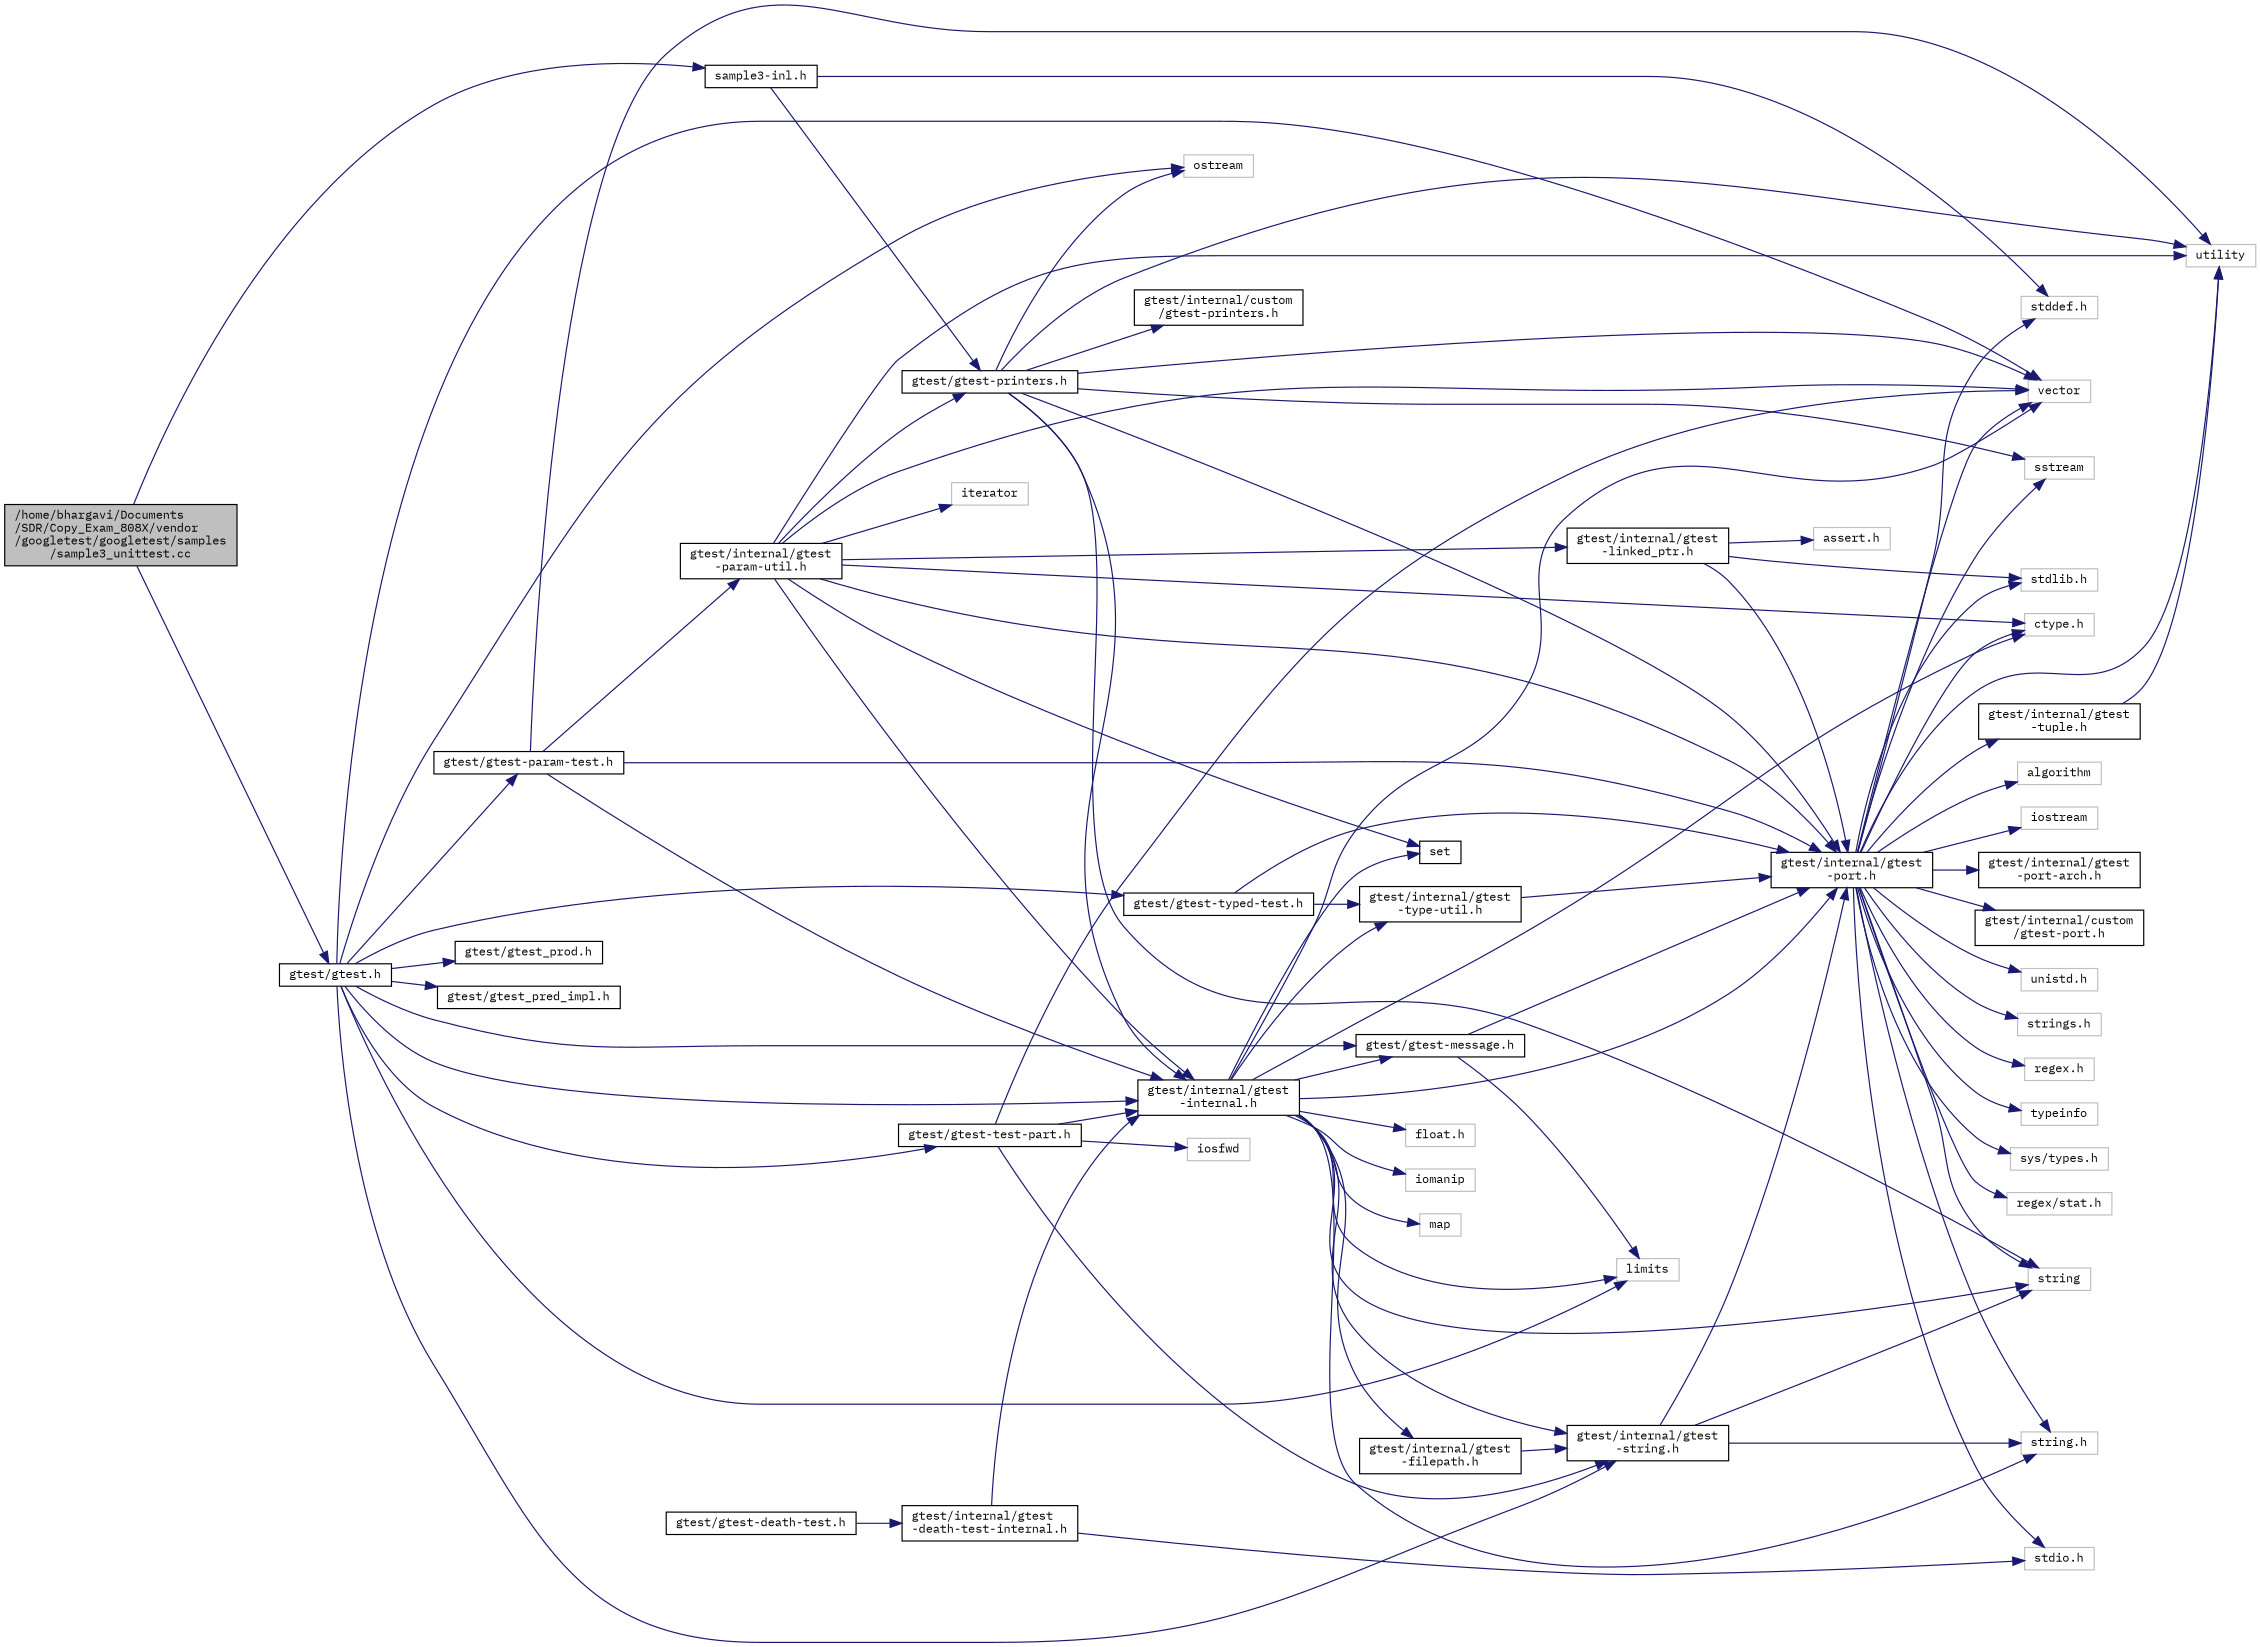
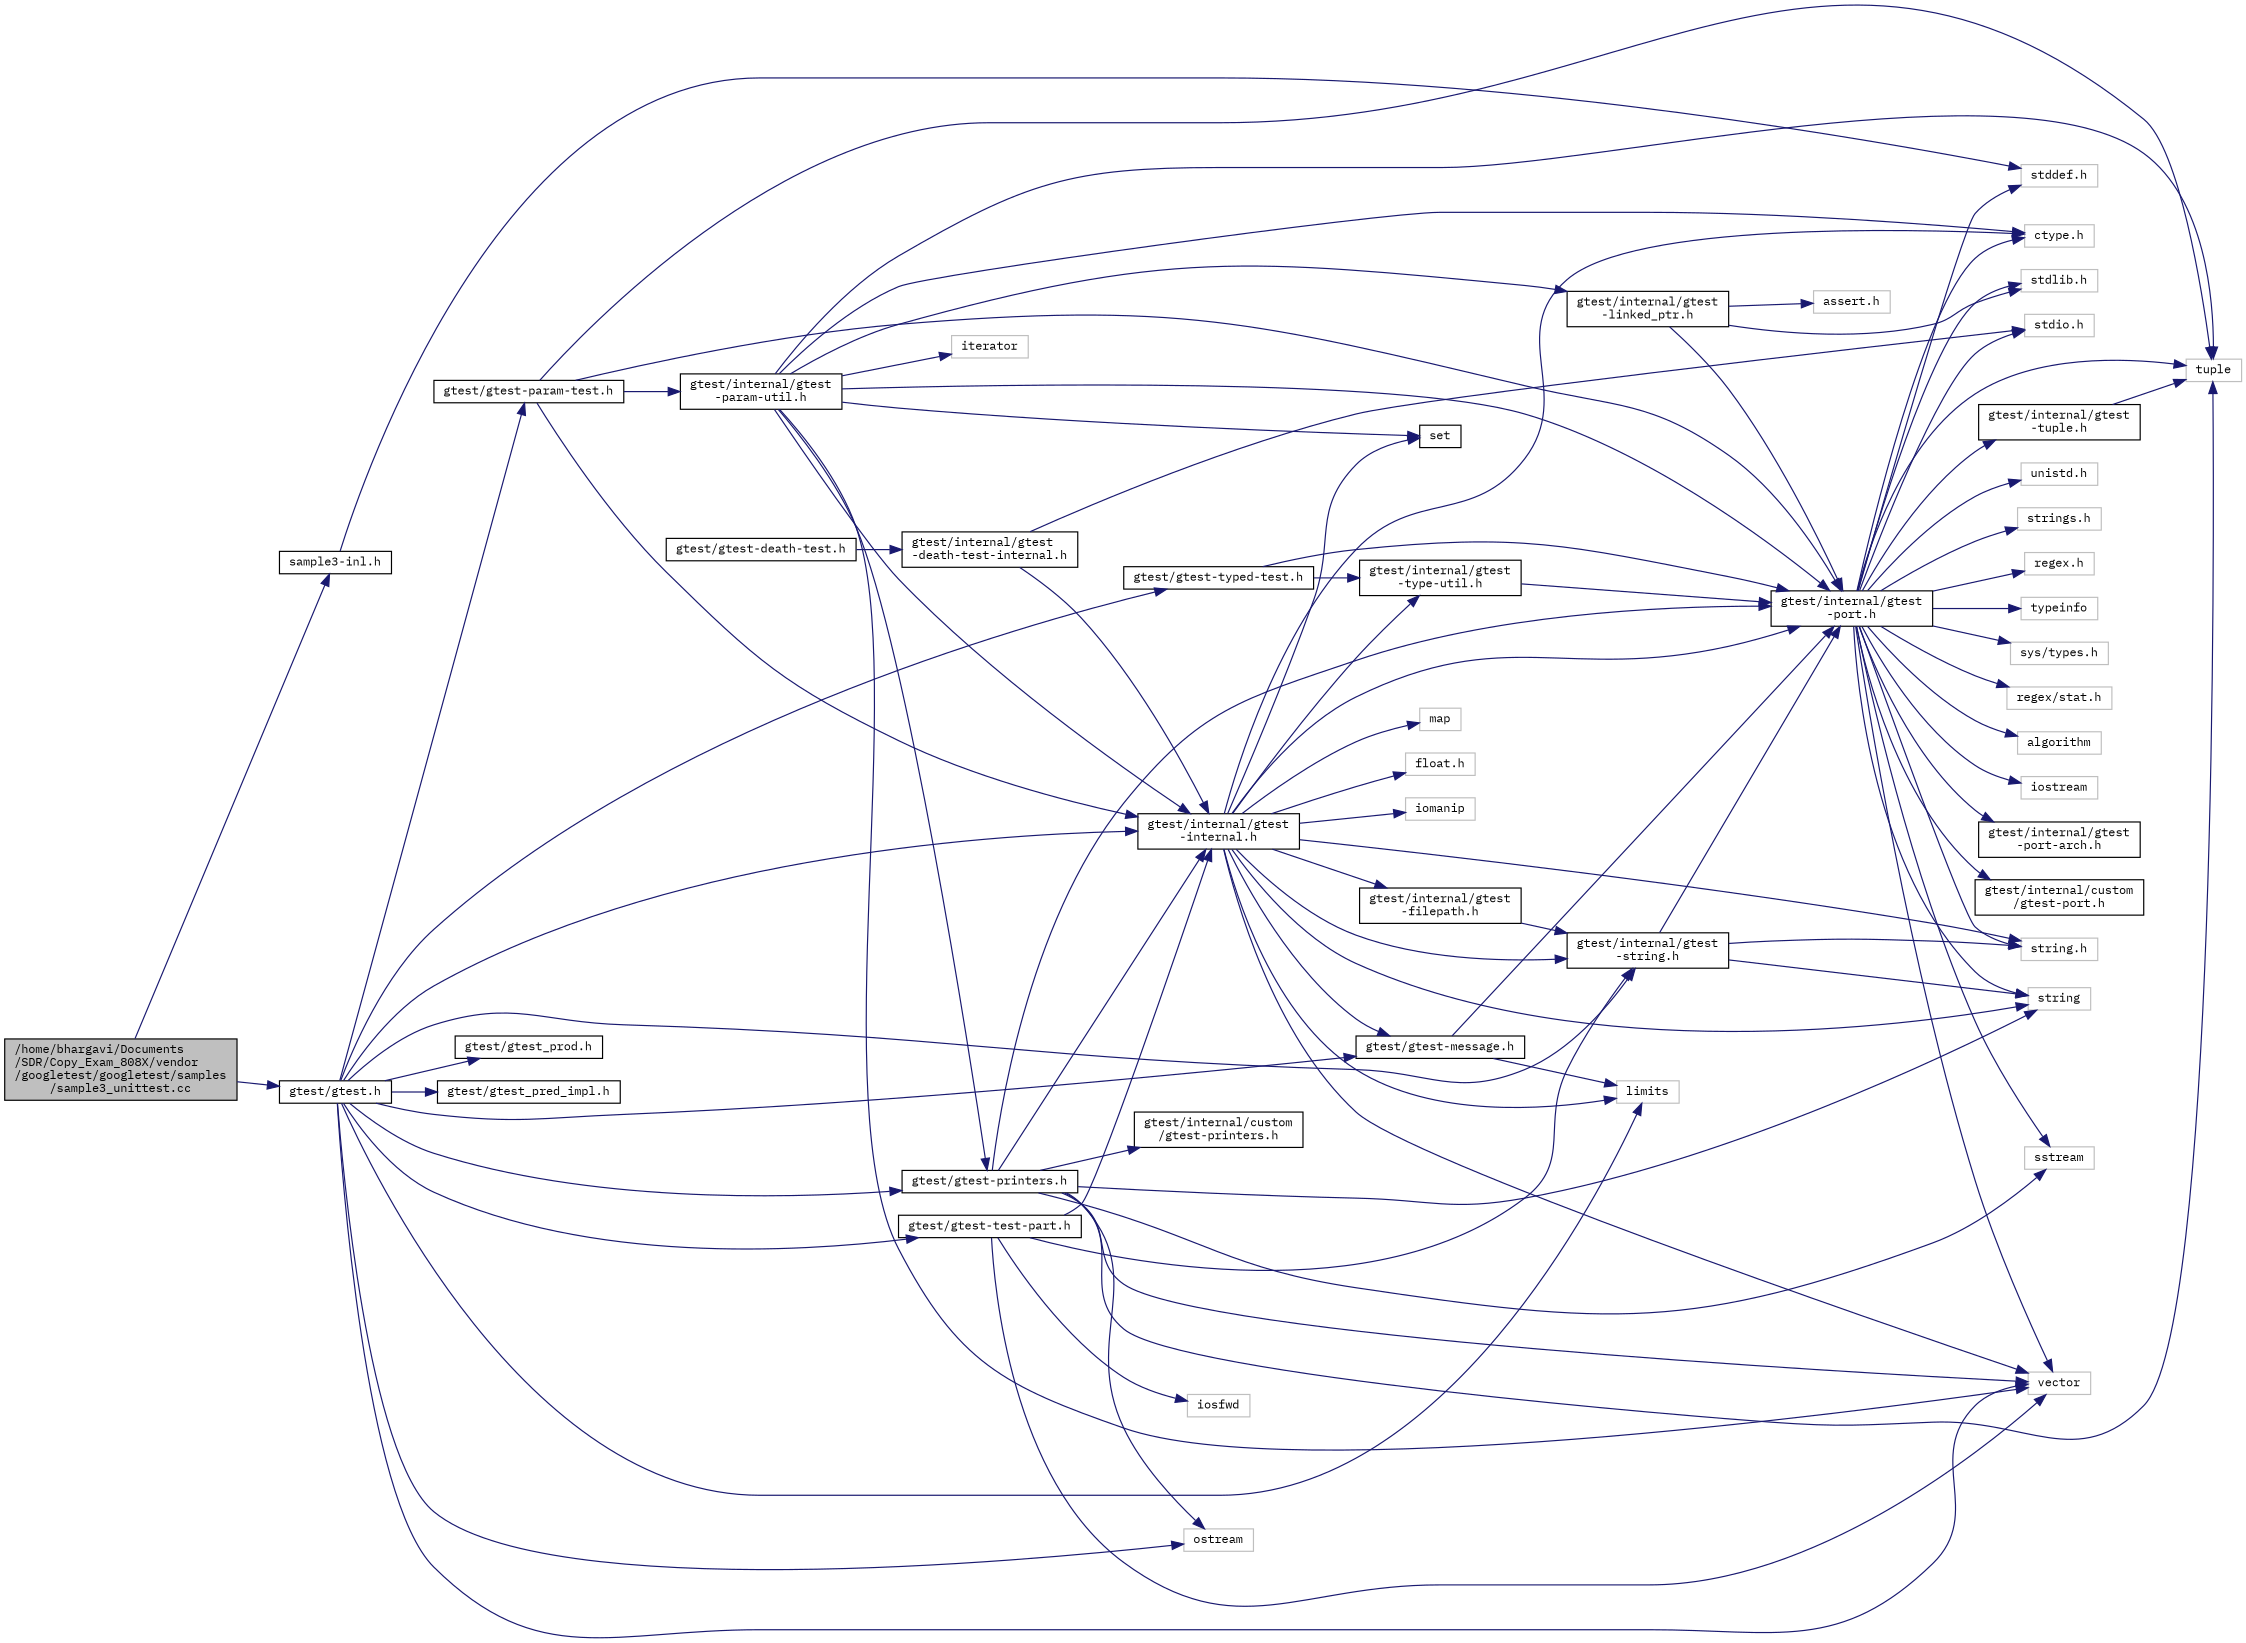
edge "sample3-inl.h" -> "gtest/gtest-printers.h": now "gtest/gtest.h" -> "gtest/gtest-printers.h"
node "utility": label "utility" -> "tuple"
